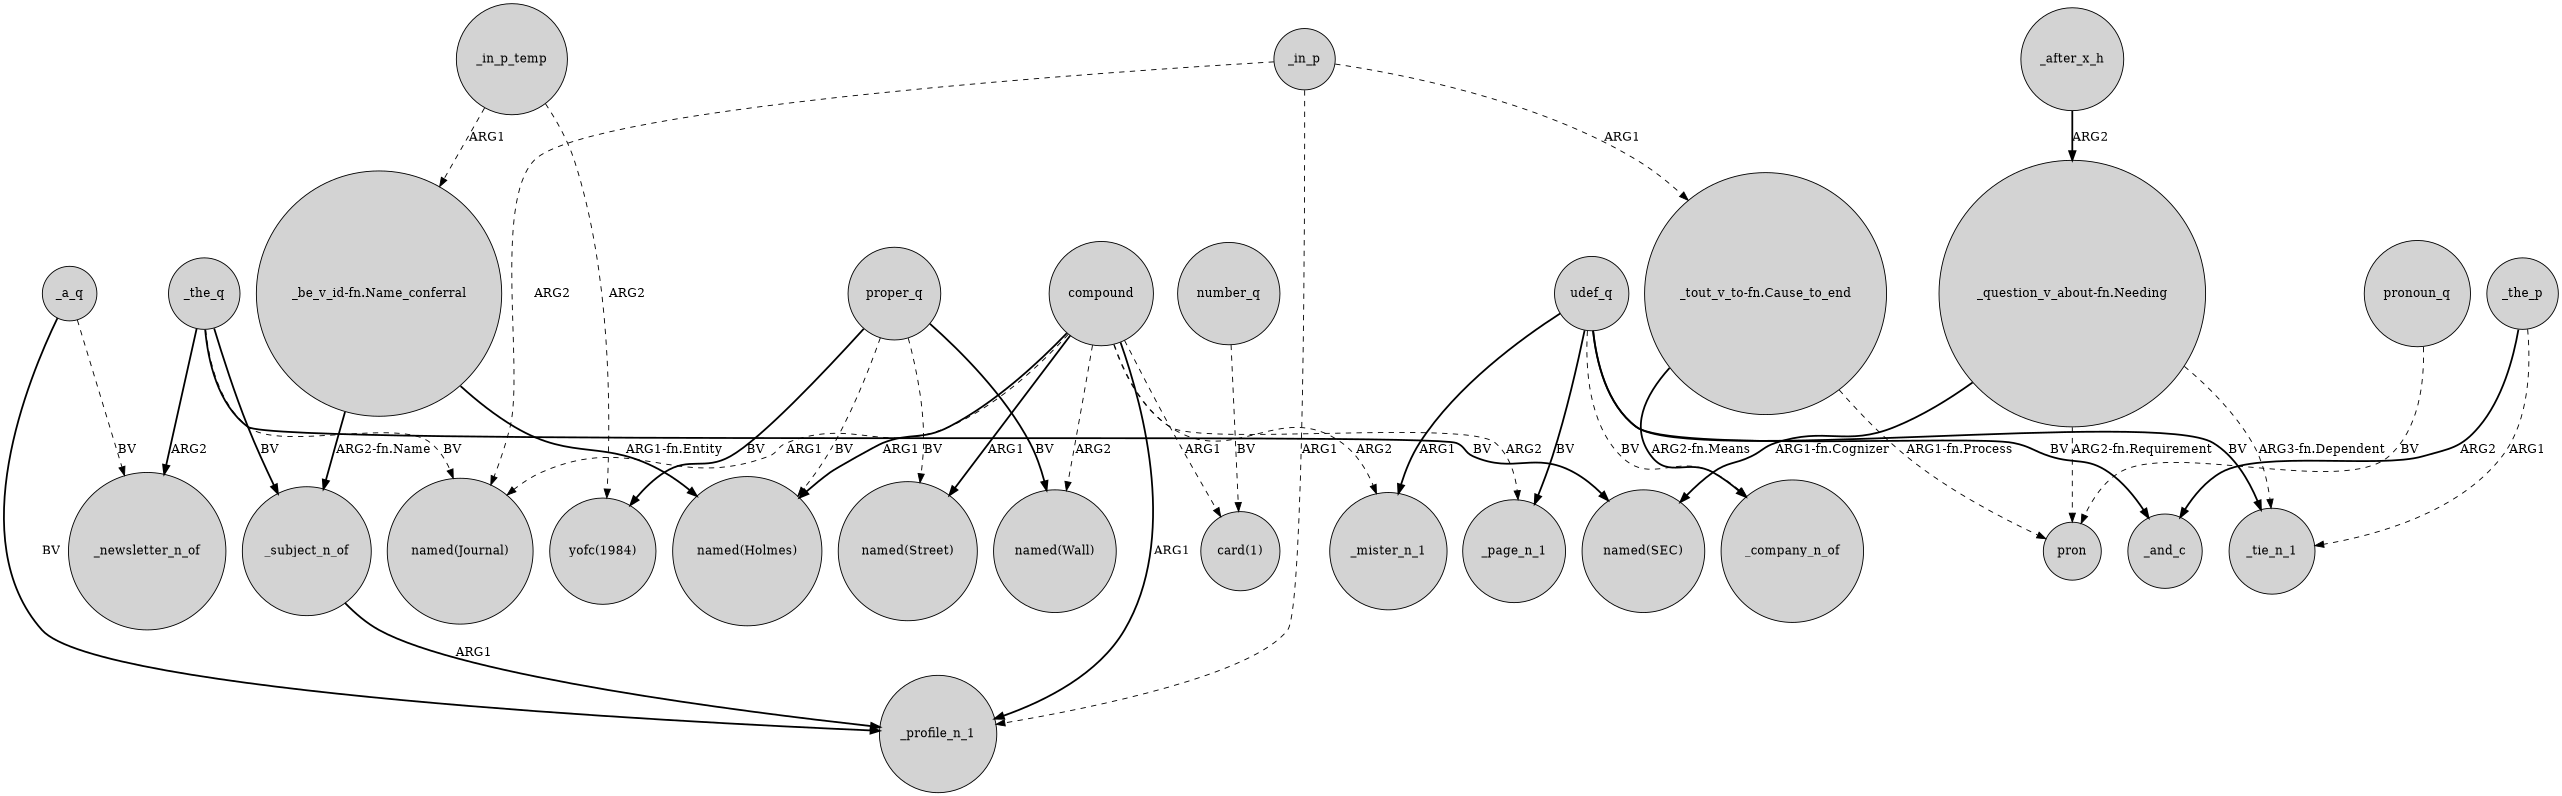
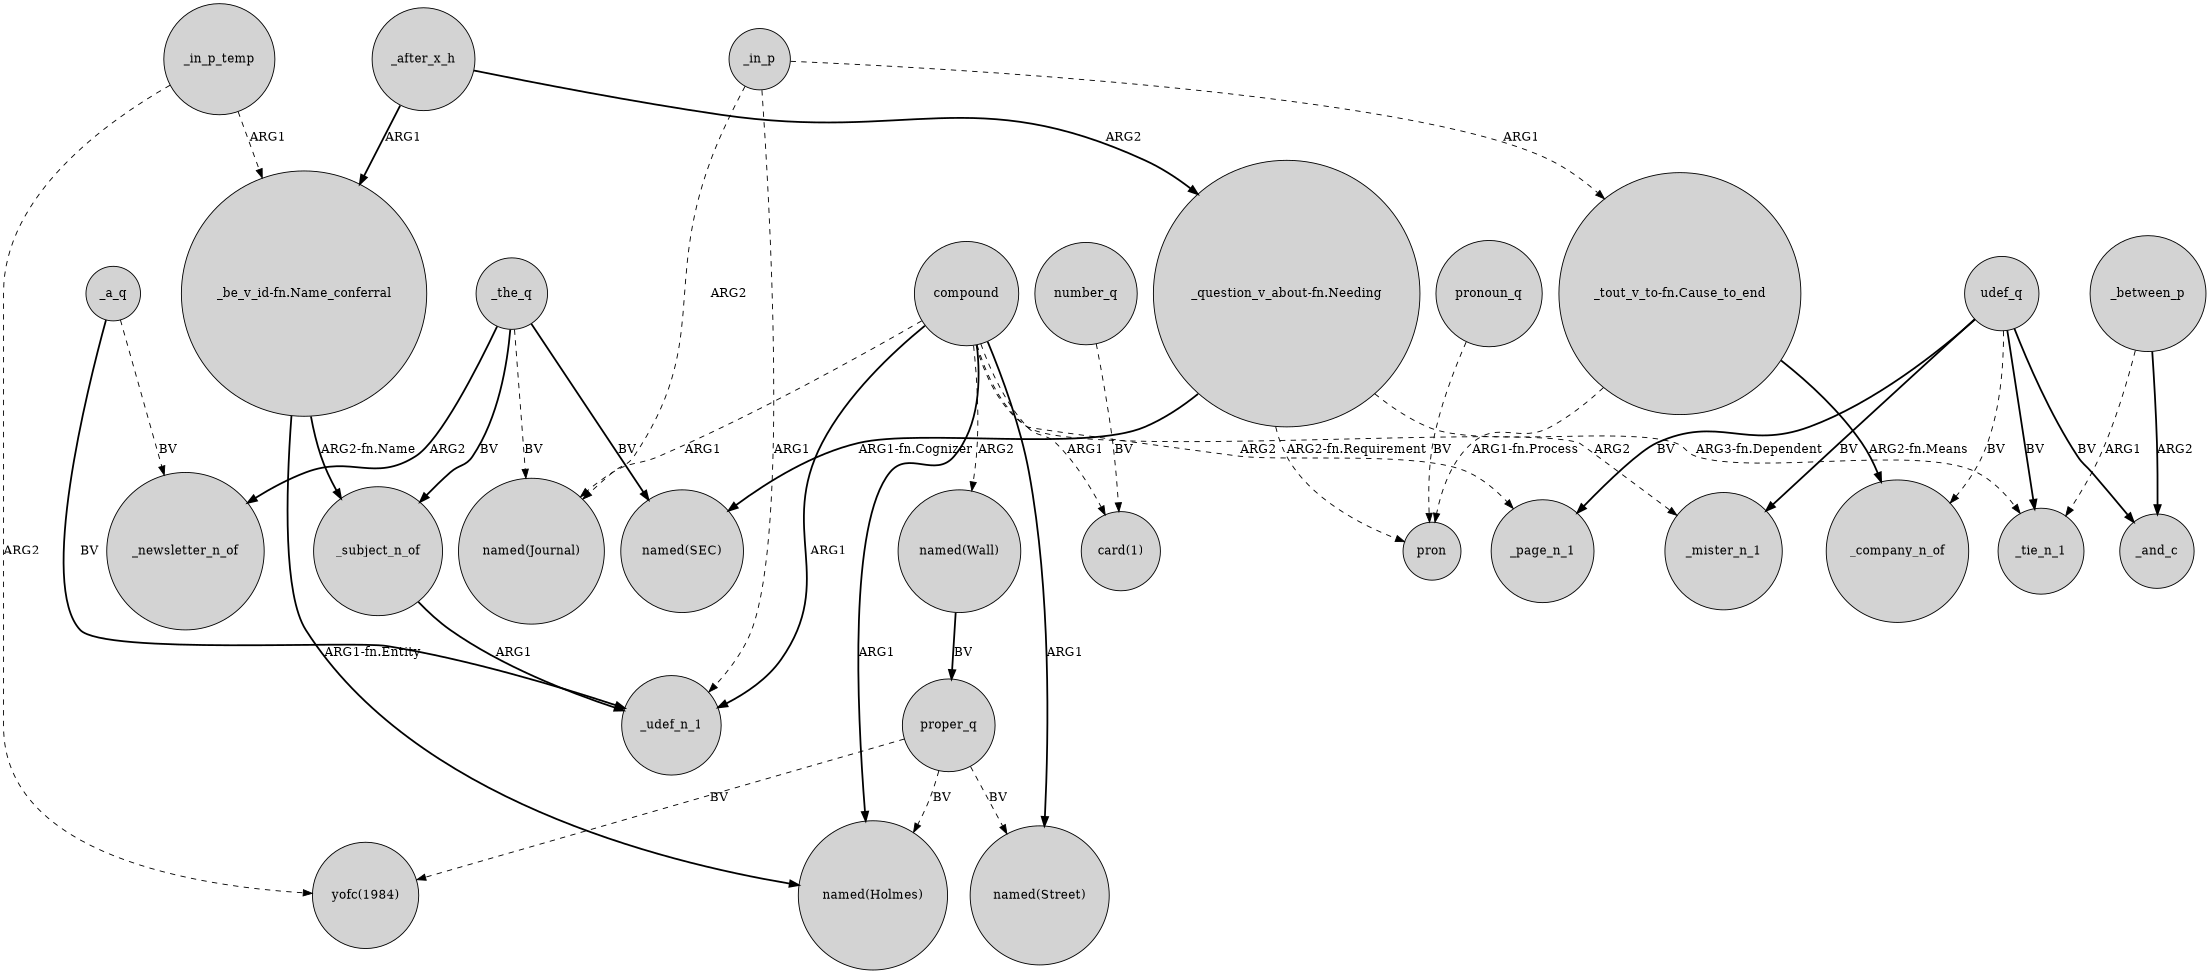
edge "_after_x_h" -> "_be_v_id-fn.Name_conferral": added, label "ARG1"
node "_the_p": label "_the_p" -> "_between_p"
edge "proper_q" -> "named(Wall)": reversed
edge "proper_q" -> "yofc(1984)": style bold -> dashed
edge "udef_q" -> "_mister_n_1": label "ARG1" -> "BV"
node "_profile_n_1": label "_profile_n_1" -> "_udef_n_1"
